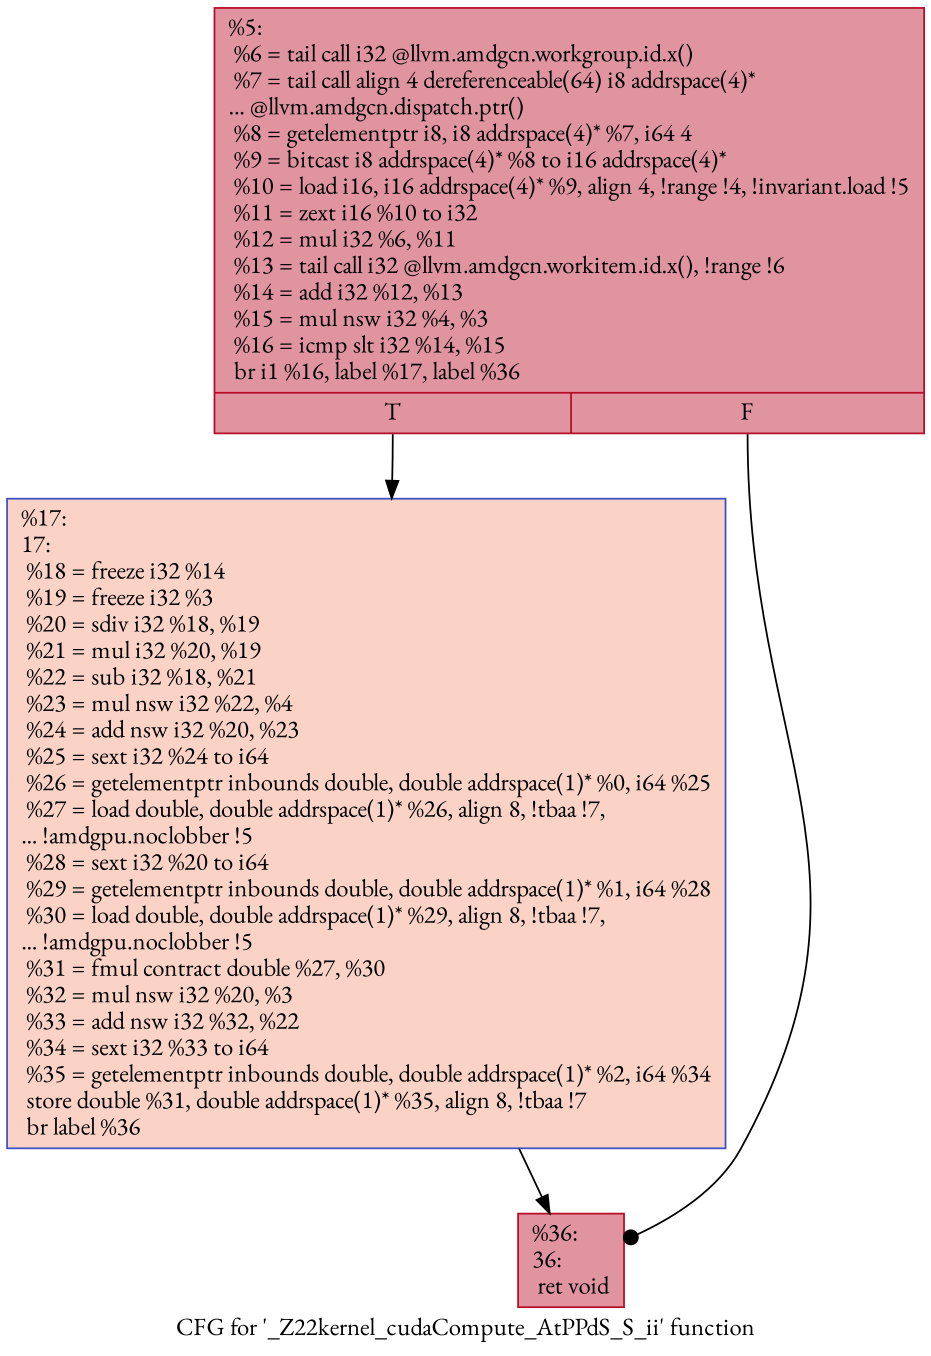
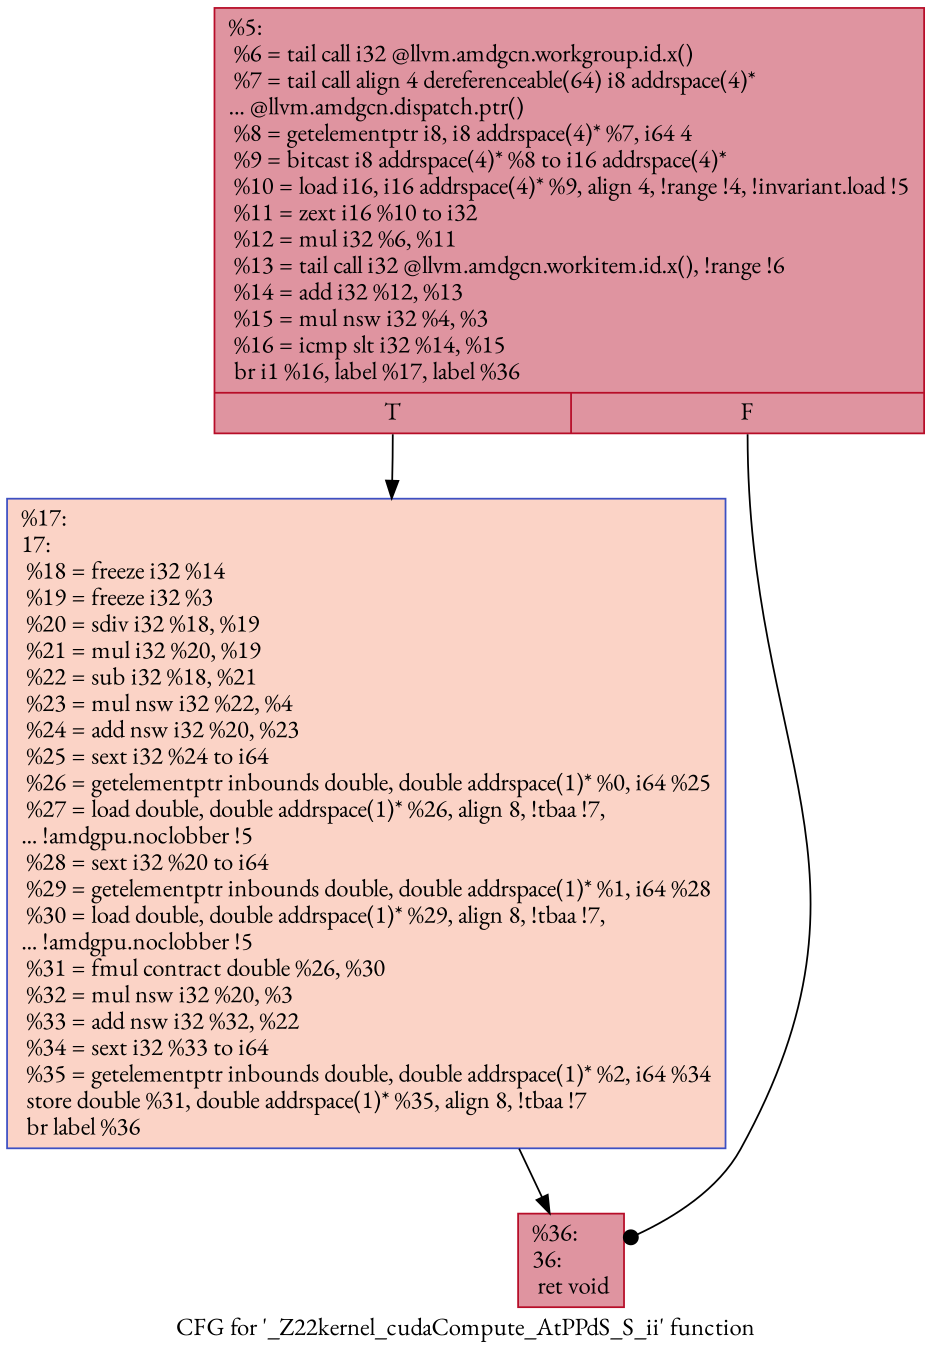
node "%17:": text "%31 = fmul contract double %27, %30" -> "%31 = fmul contract double %26, %30"
